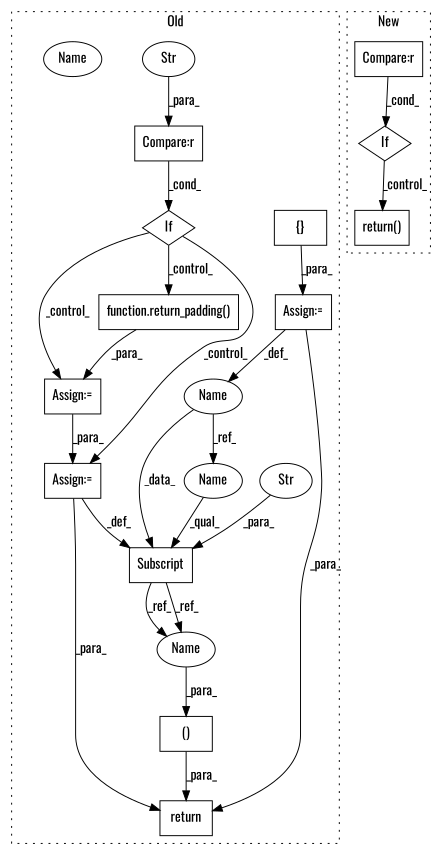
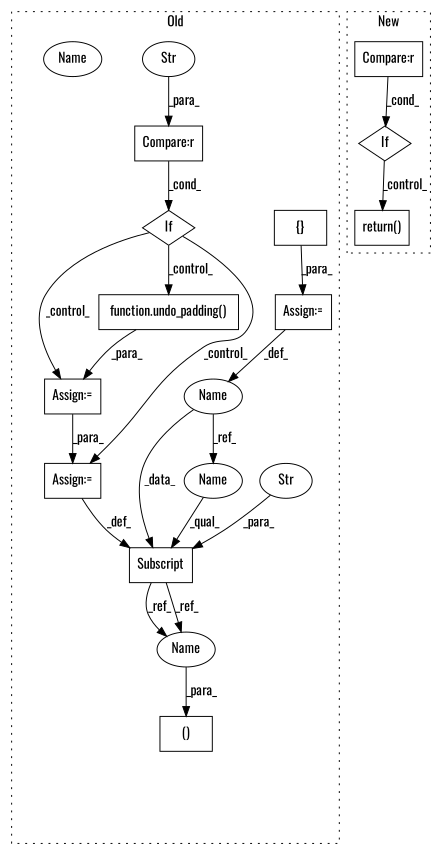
node "function.return_padding()": label "function.return_padding()" -> "function.undo_padding()"
node "return": removed
